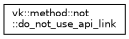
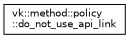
node "vk::method::not ::do_not_use_api_link": label "vk::method::not ::do_not_use_api_link" -> "vk::method::policy ::do_not_use_api_link"
